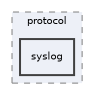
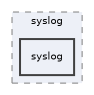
cluster "protocol": label "protocol" -> "syslog"
